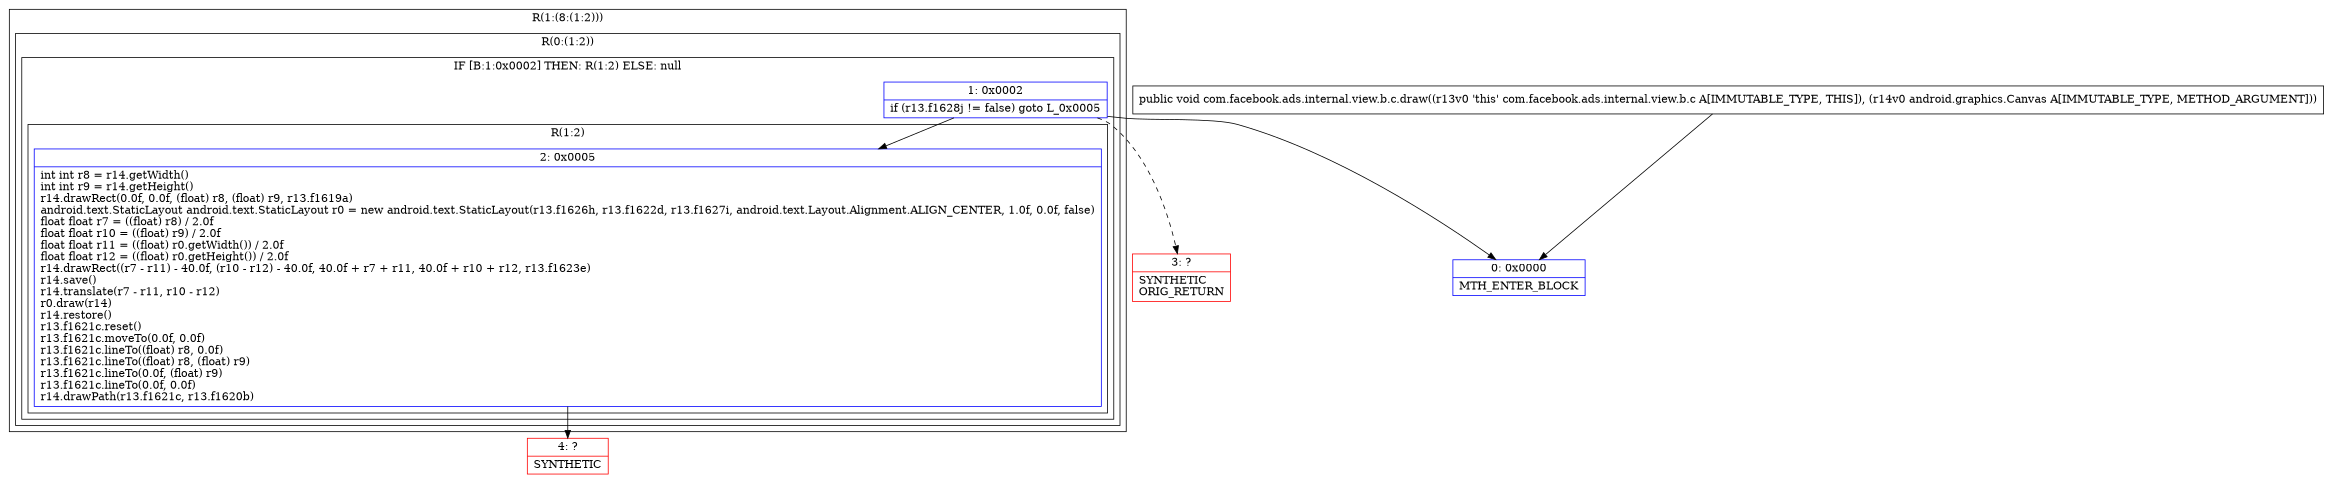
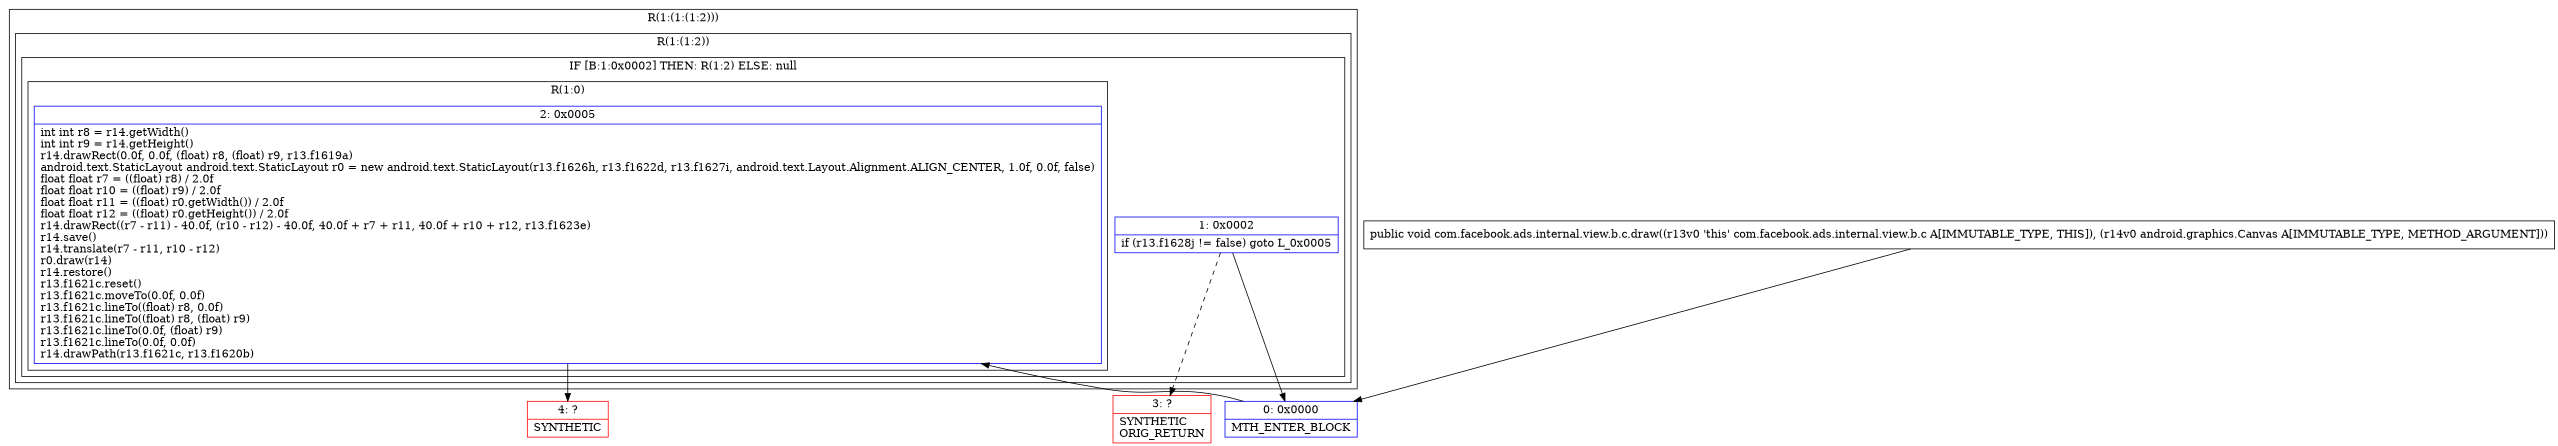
cluster "R(1:(8:(1:2)))": label "R(1:(8:(1:2)))" -> "R(1:(1:(1:2)))"
cluster "R(0:(1:2))": label "R(0:(1:2))" -> "R(1:(1:2))"
edge "1: 0x0002" -> "2: 0x0005": now "0: 0x0000" -> "2: 0x0005"
cluster "R(1:2)": label "R(1:2)" -> "R(1:0)"
